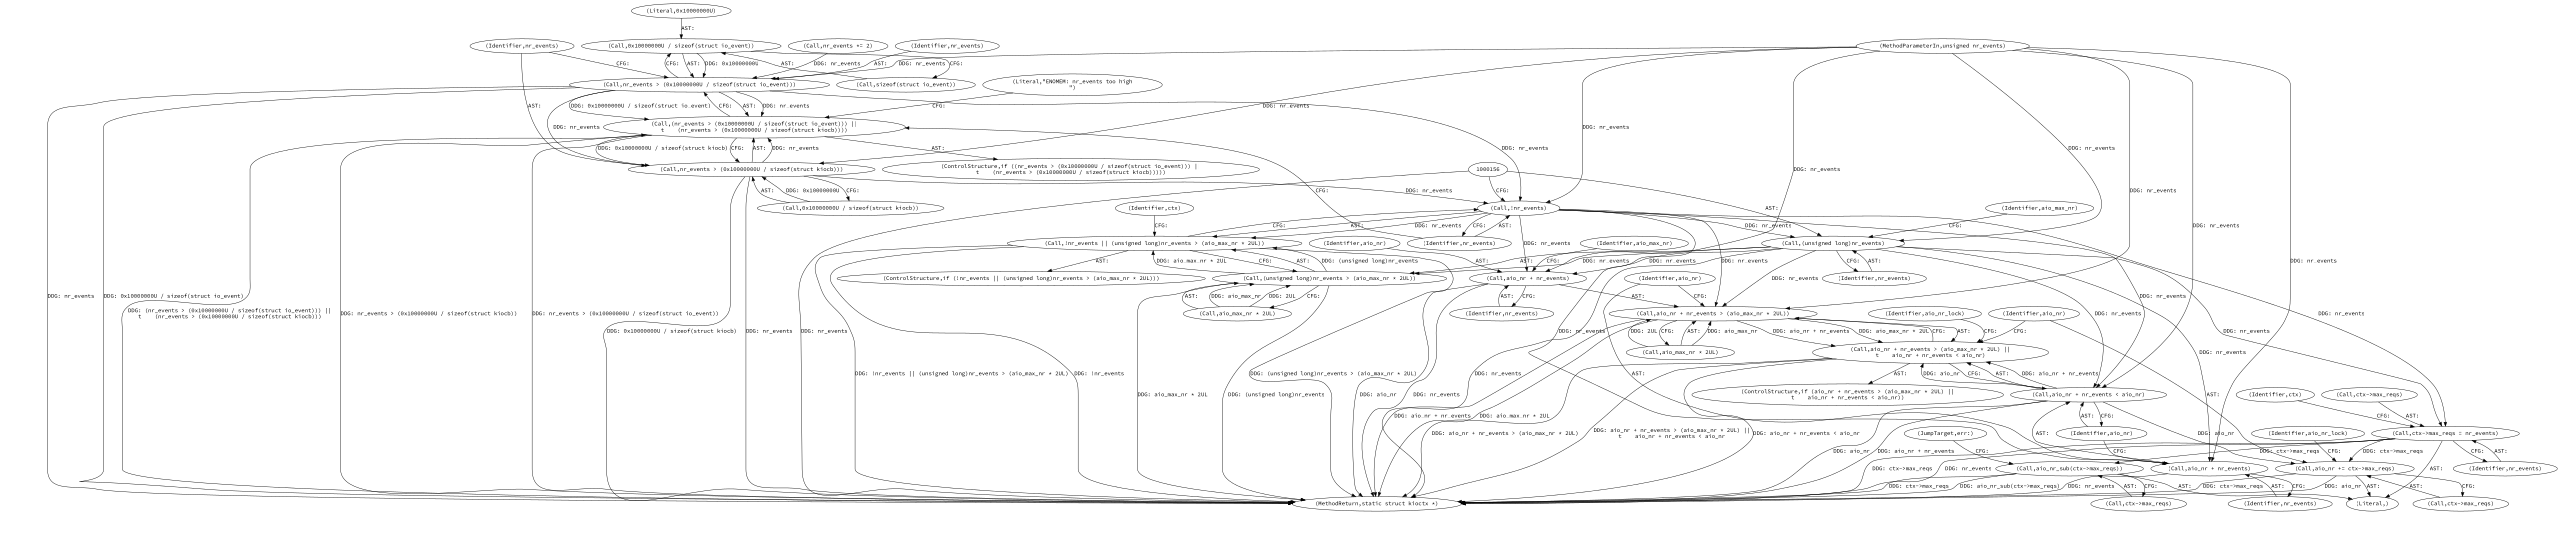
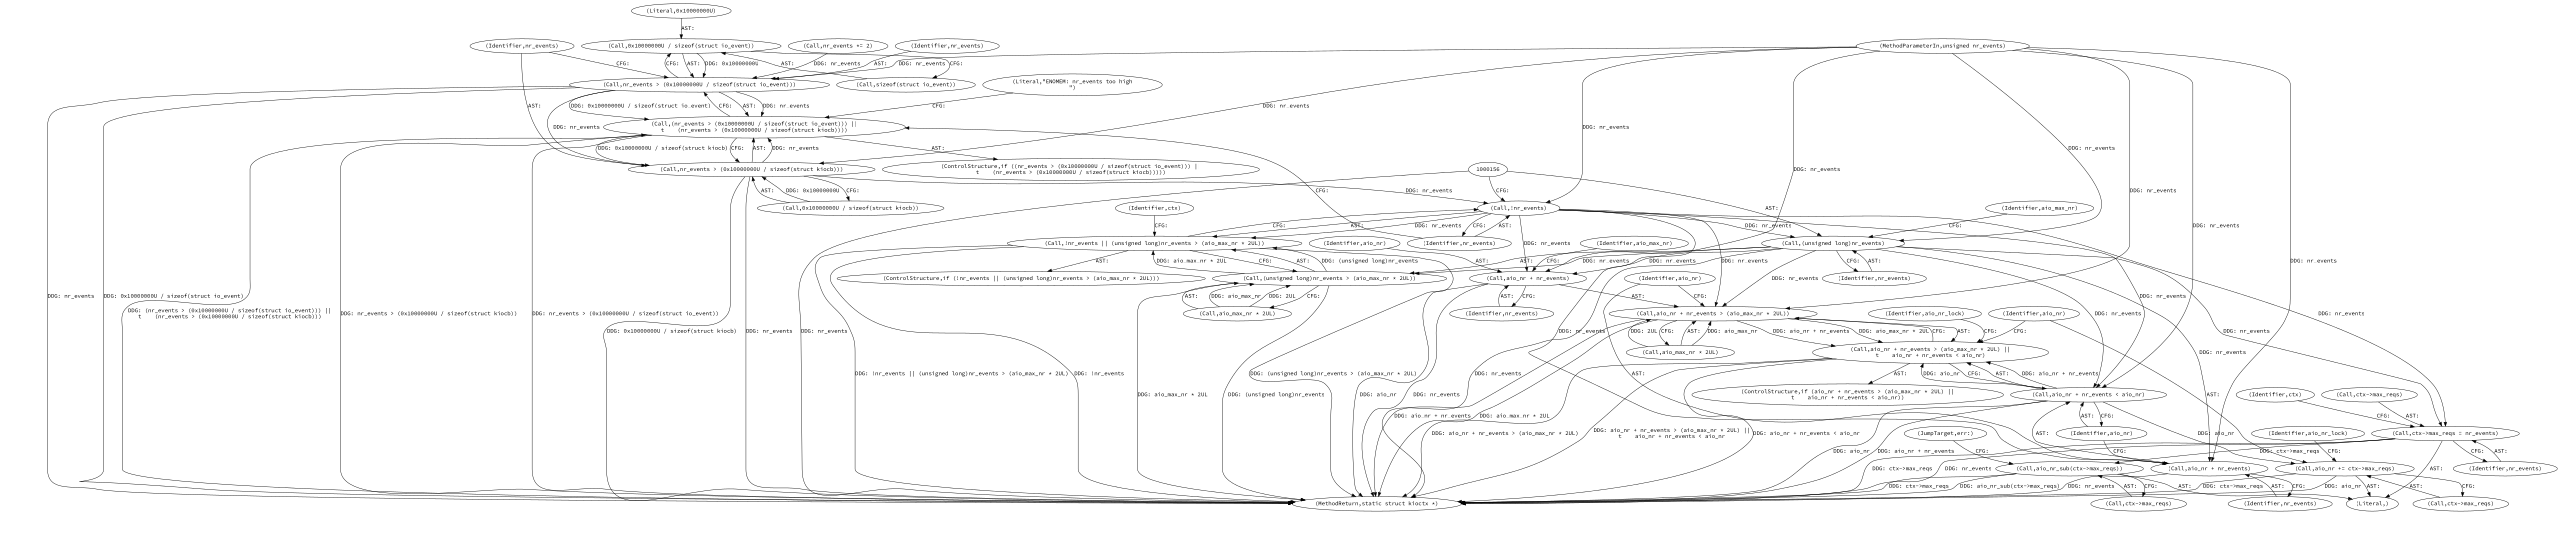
edge "(Call,nr_events > (0x10000000U / sizeof(struct io_event)))" -> "(Call,!nr_events)": removed, label "DDG: nr_events"
edge "(Call,ctx->max_reqs = nr_events)" -> "(Call,aio_nr += ctx->max_reqs)": removed, label "DDG: ctx->max_reqs"
